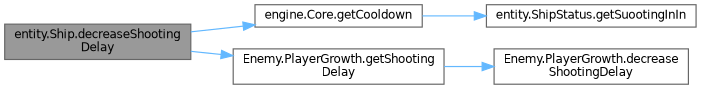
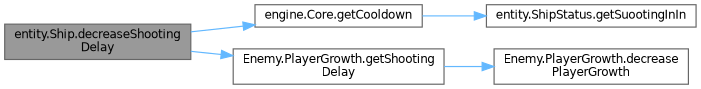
node "Enemy.PlayerGrowth.decrease ShootingDelay": label "Enemy.PlayerGrowth.decrease ShootingDelay" -> "Enemy.PlayerGrowth.decrease PlayerGrowth"
